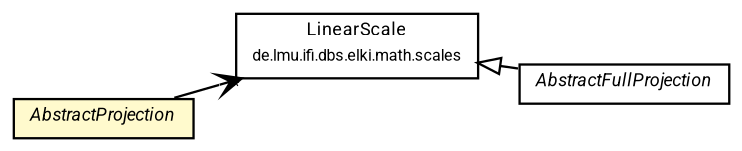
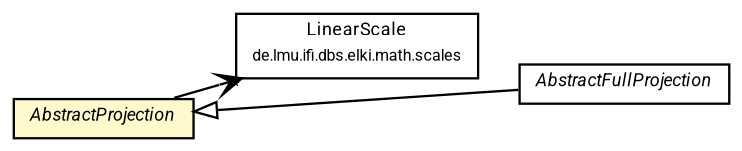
edge "AbstractFullProjection" -> "LinearScale": now "AbstractFullProjection" -> "AbstractProjection"
